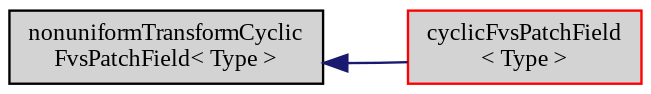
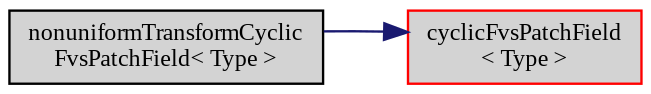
edge "cyclicFvsPatchField < Type >" -> "nonuniformTransformCyclic FvsPatchField< Type >": reversed
